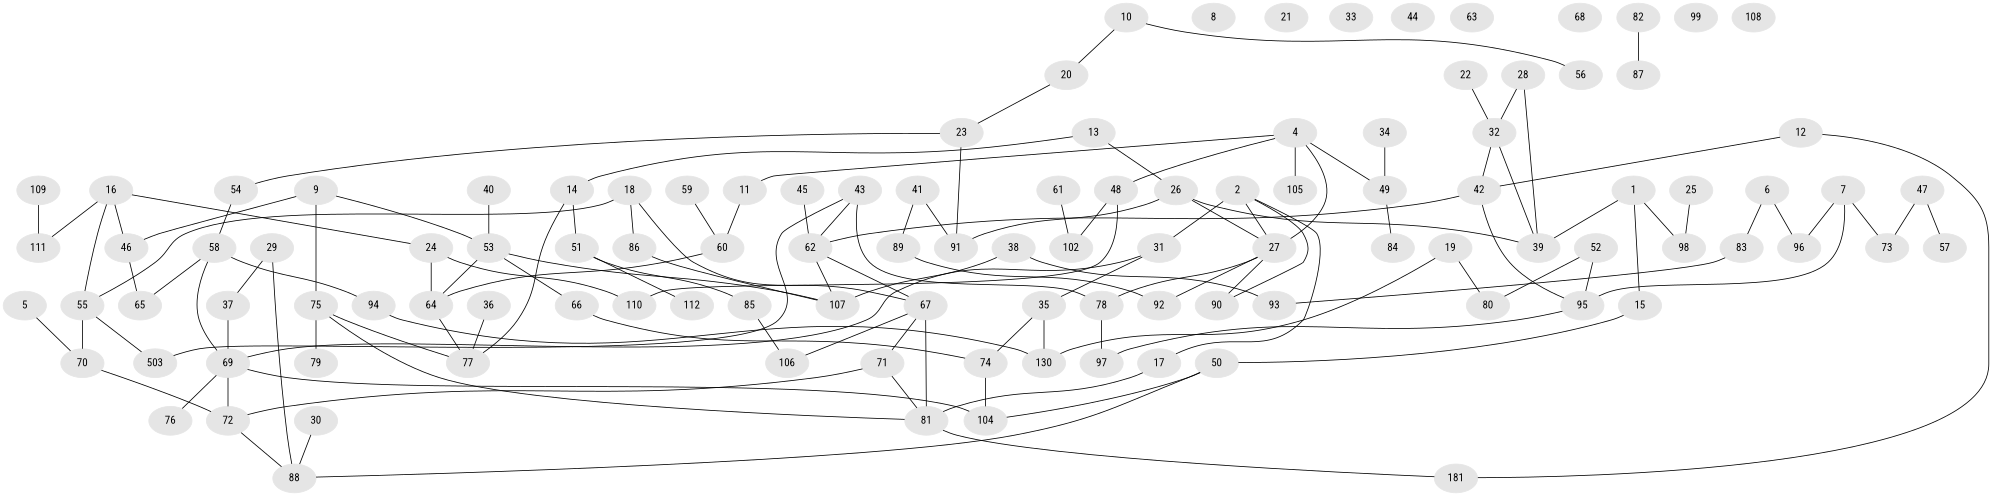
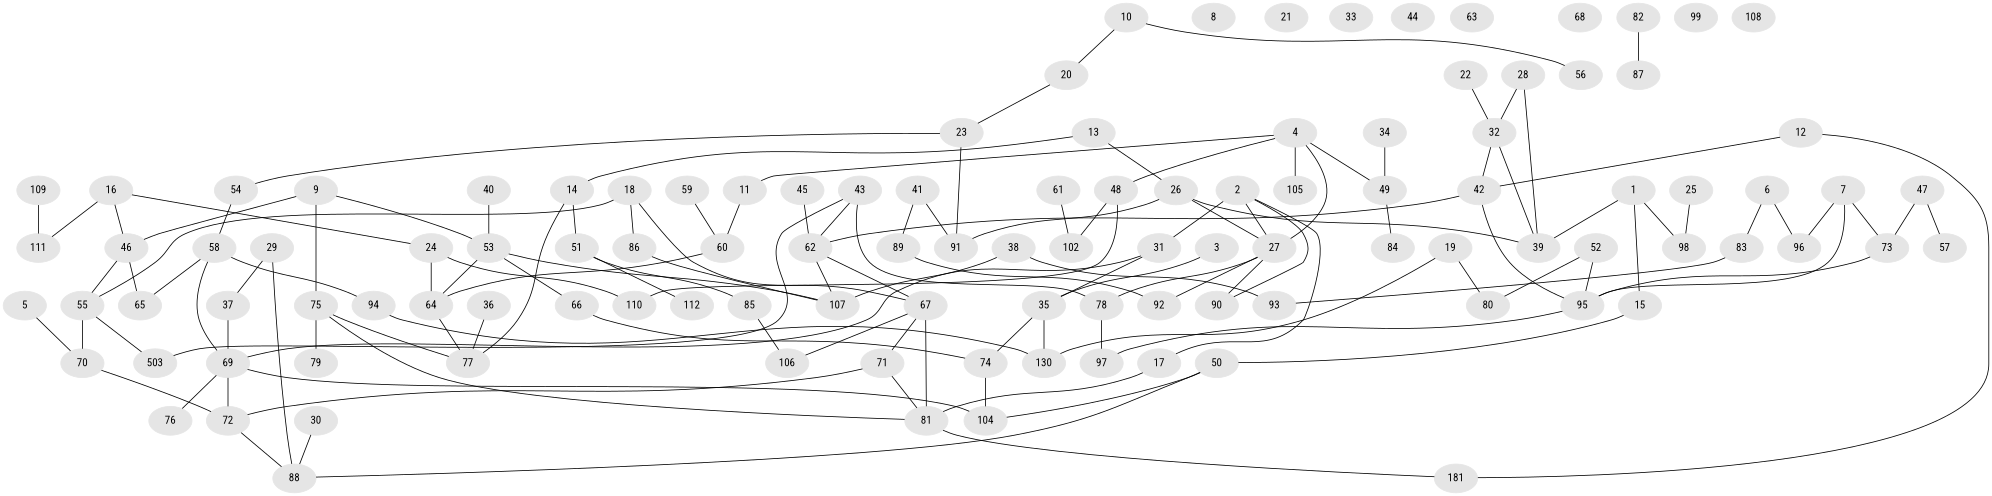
edge "16" -- "55": now "46" -- "55"
node "3": added
edge "73" -- "95": added
